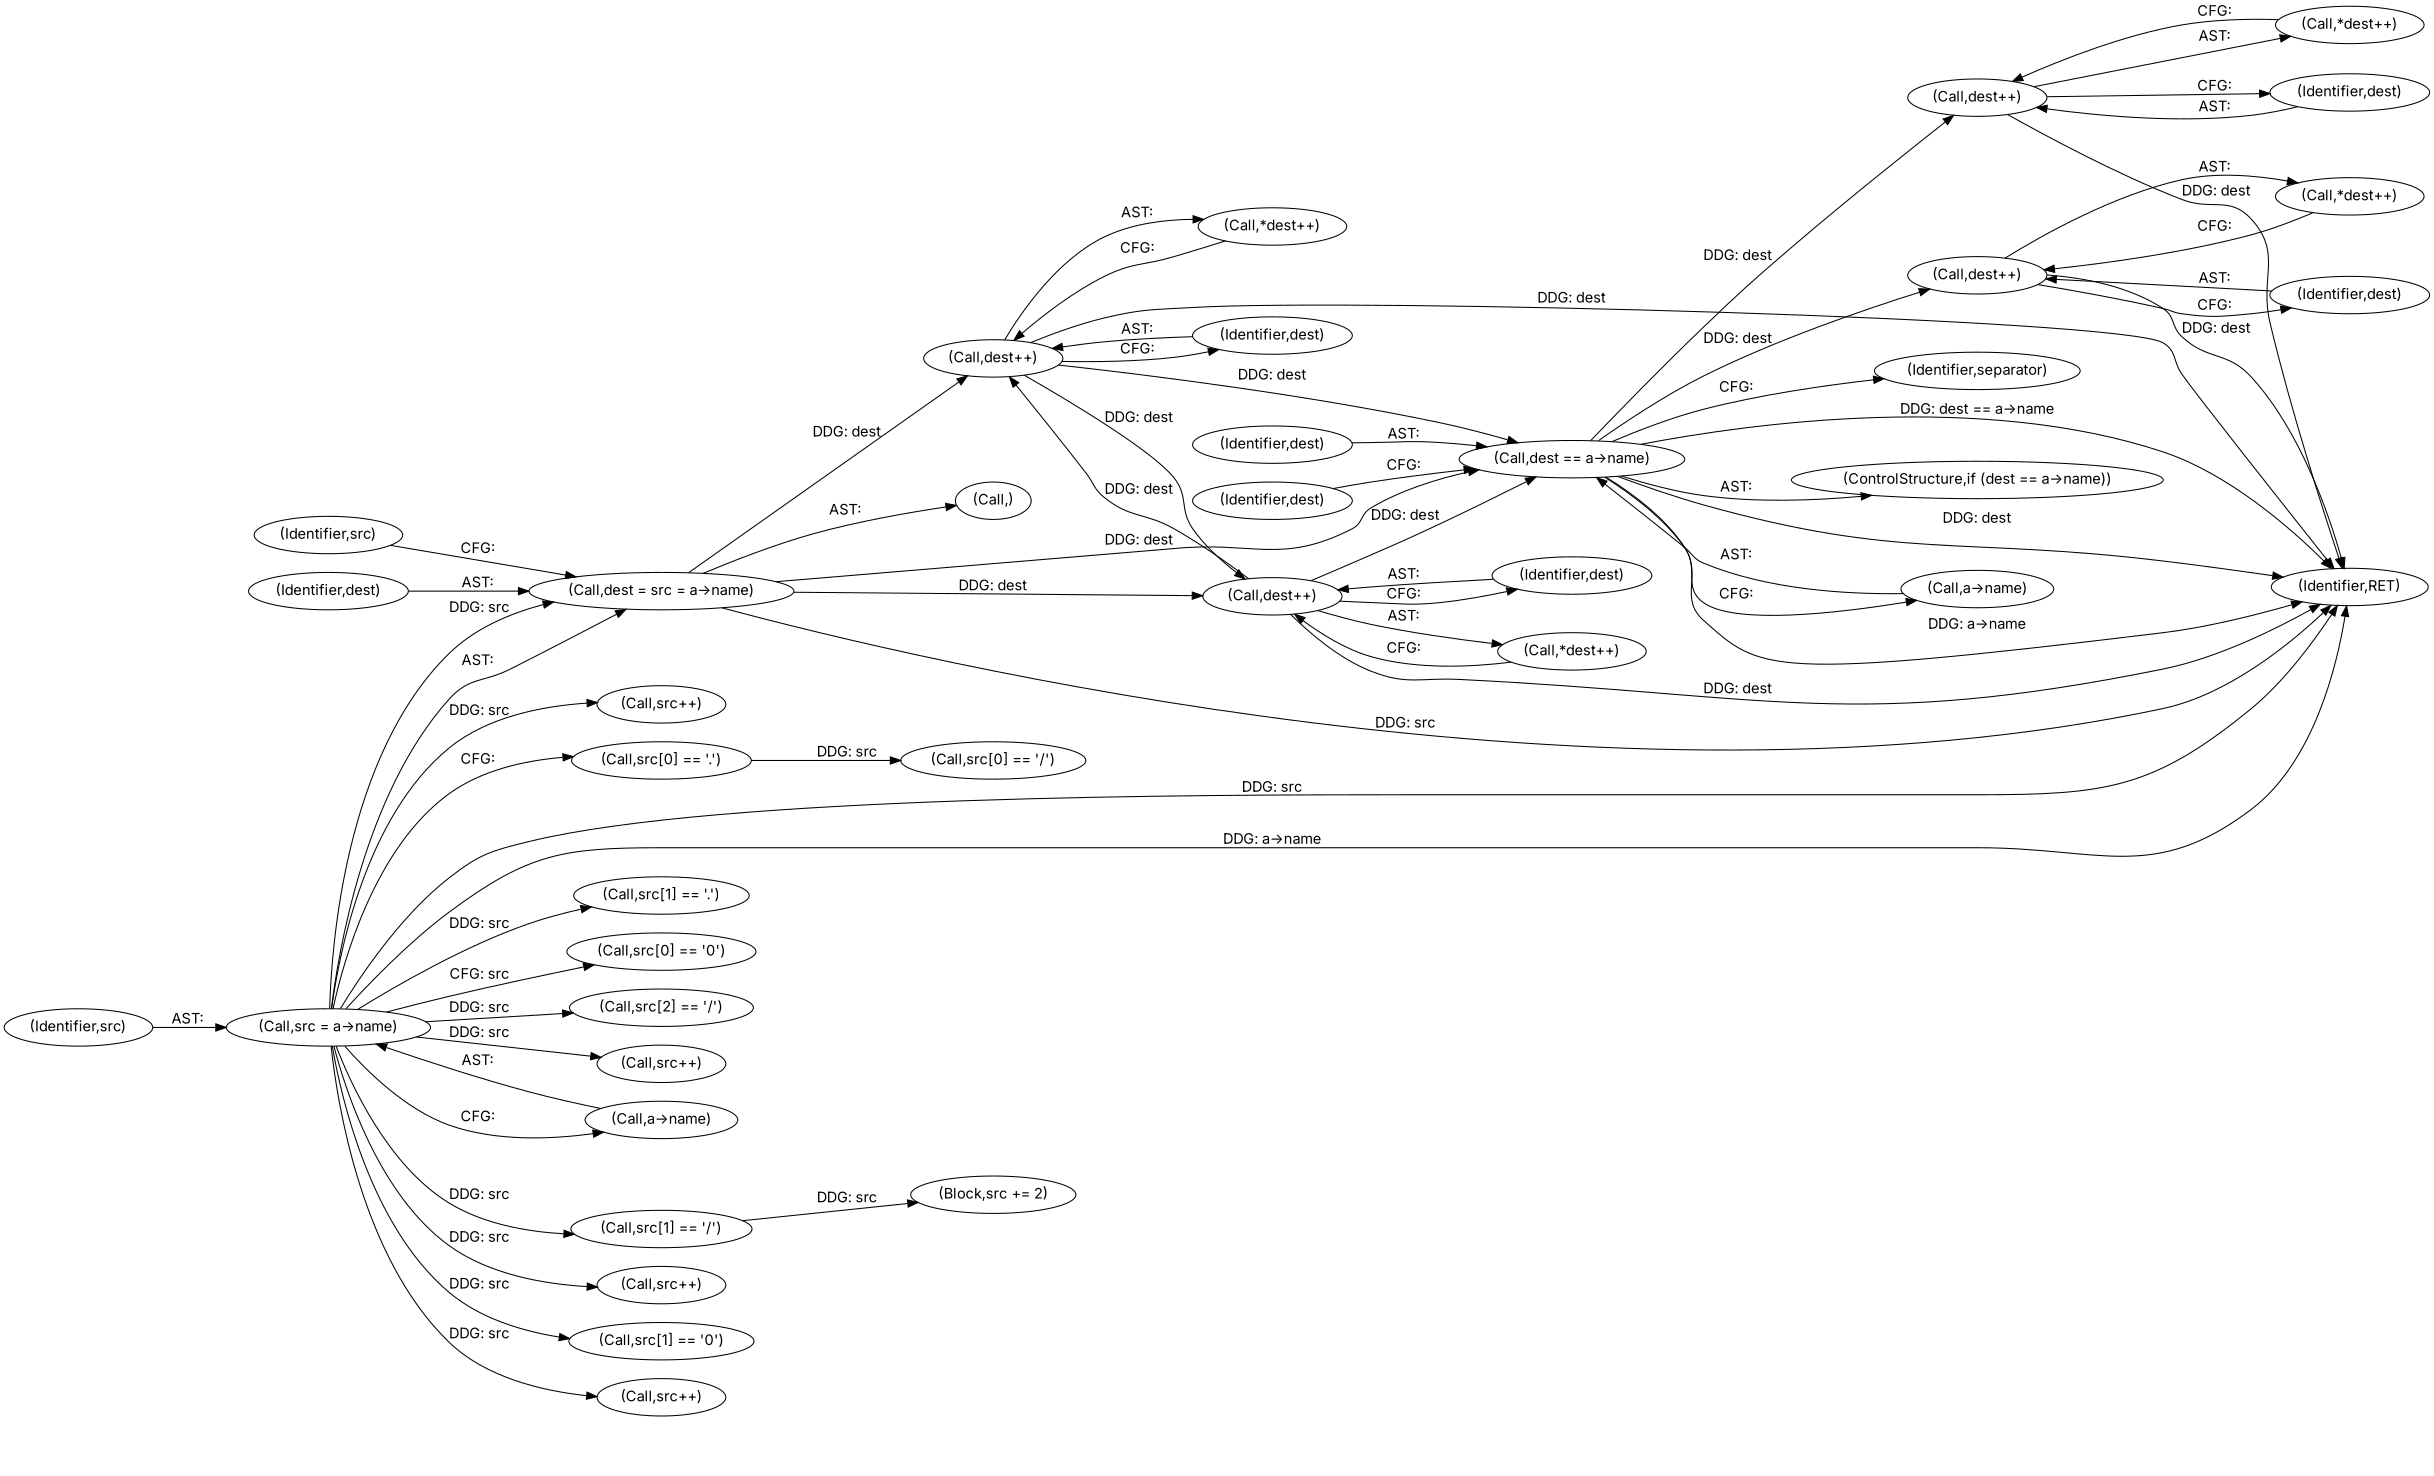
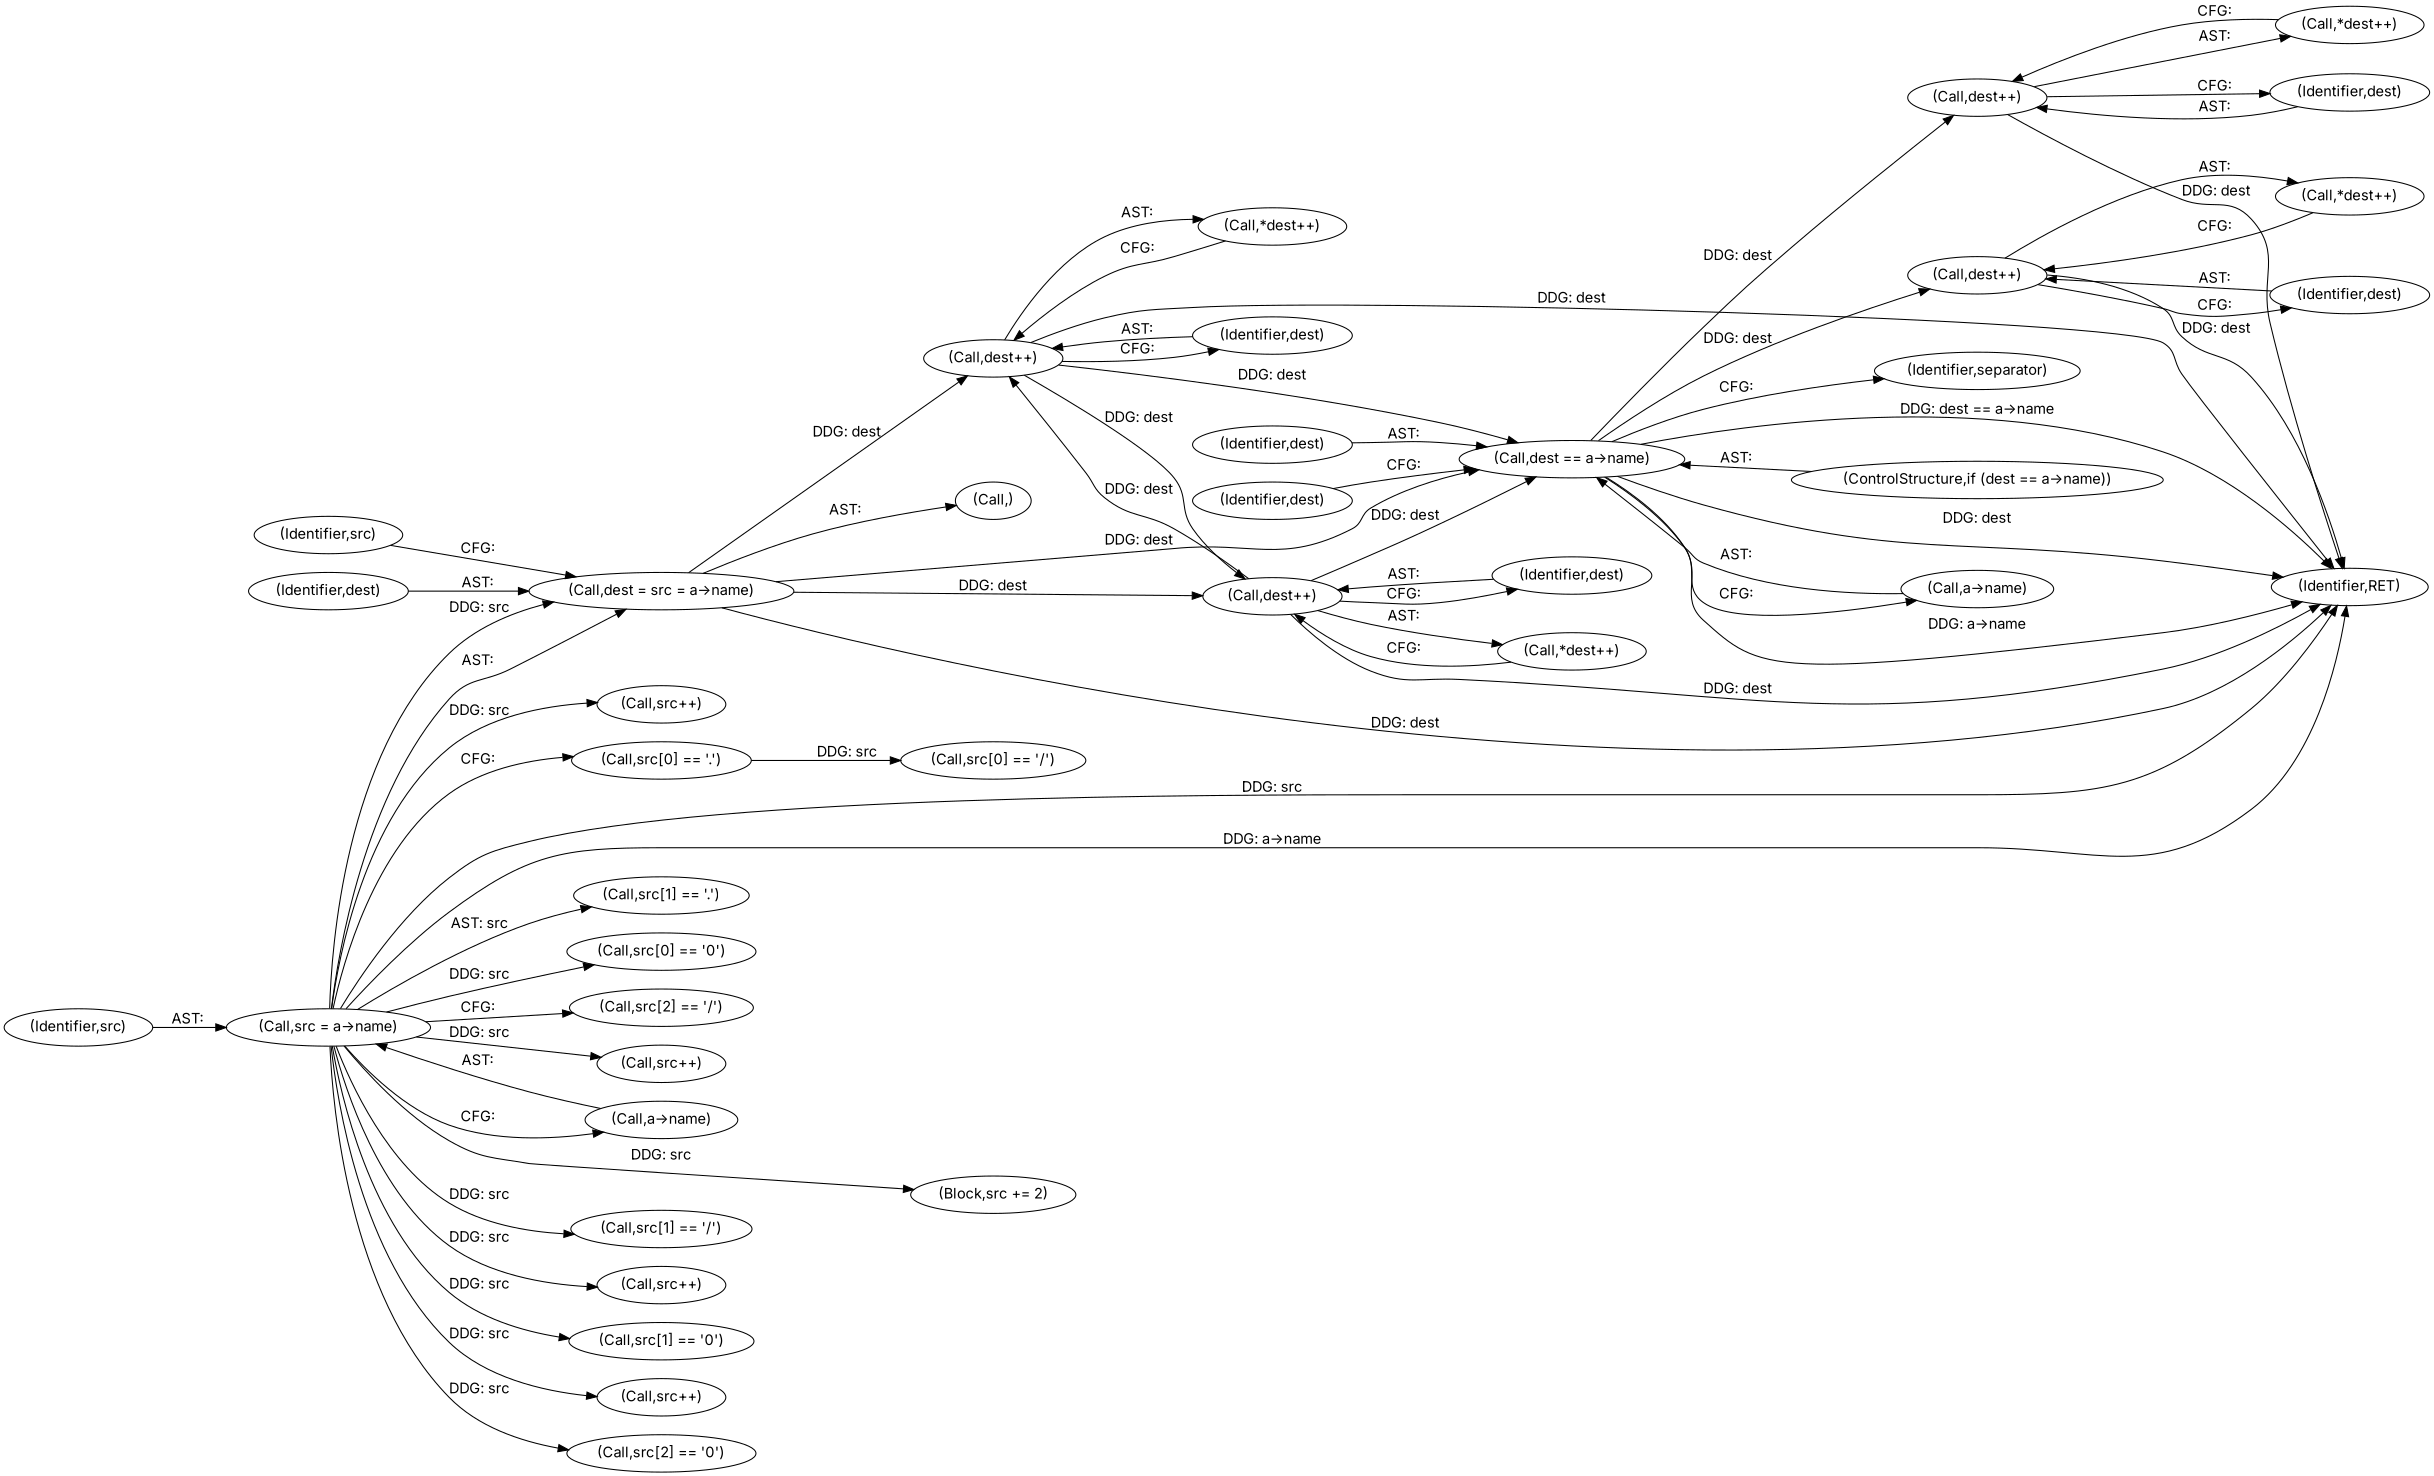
edge "(Call,dest == a->name)" -> "(ControlStructure,if (dest == a->name))": reversed
edge "(Call,dest = src = a->name)" -> "(Identifier,RET)": label "DDG: src" -> "DDG: dest"
edge "(Call,src = a->name)" -> "(Call,src[1] == '.')": label "DDG: src" -> "AST: src"
edge "(Call,src = a->name)" -> "(Call,src[0] == '0')": label "CFG: src" -> "DDG: src"
edge "(Call,src = a->name)" -> "(Call,src[2] == '/')": label "DDG: src" -> "CFG: "
edge "(Call,src[1] == '/')" -> "(Block,src += 2)": now "(Call,src = a->name)" -> "(Block,src += 2)"
node "(Call,src[2] == '0')": added
